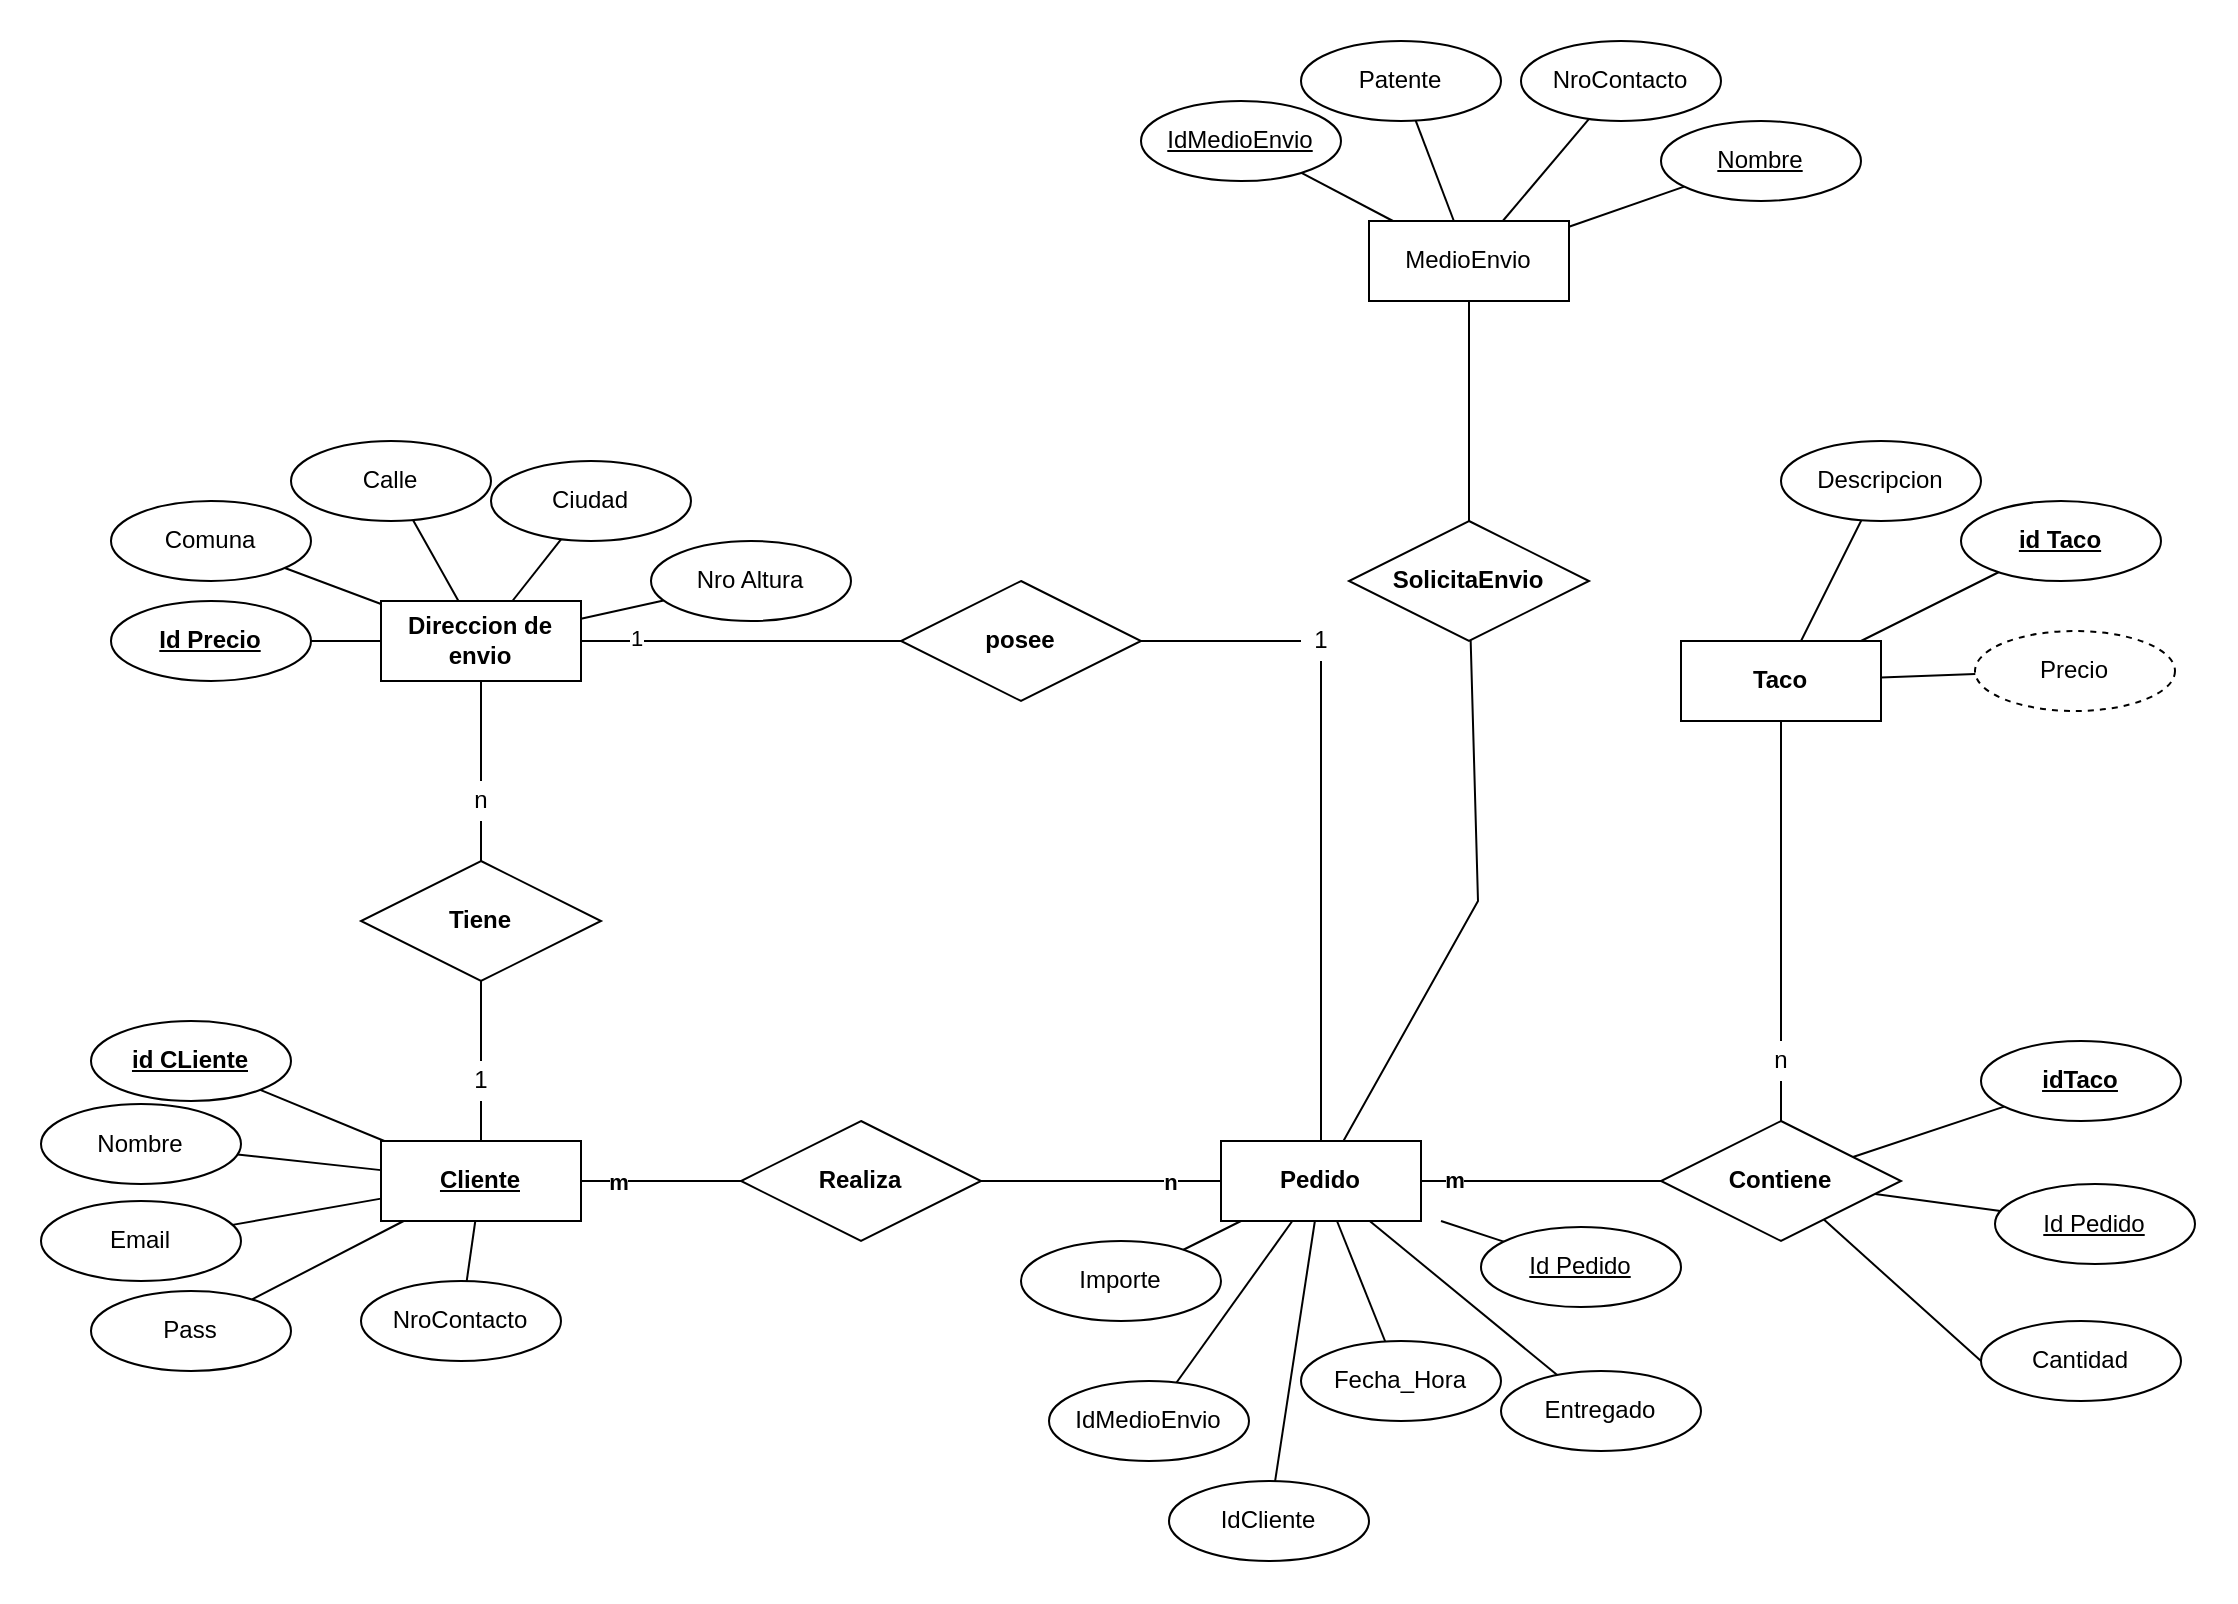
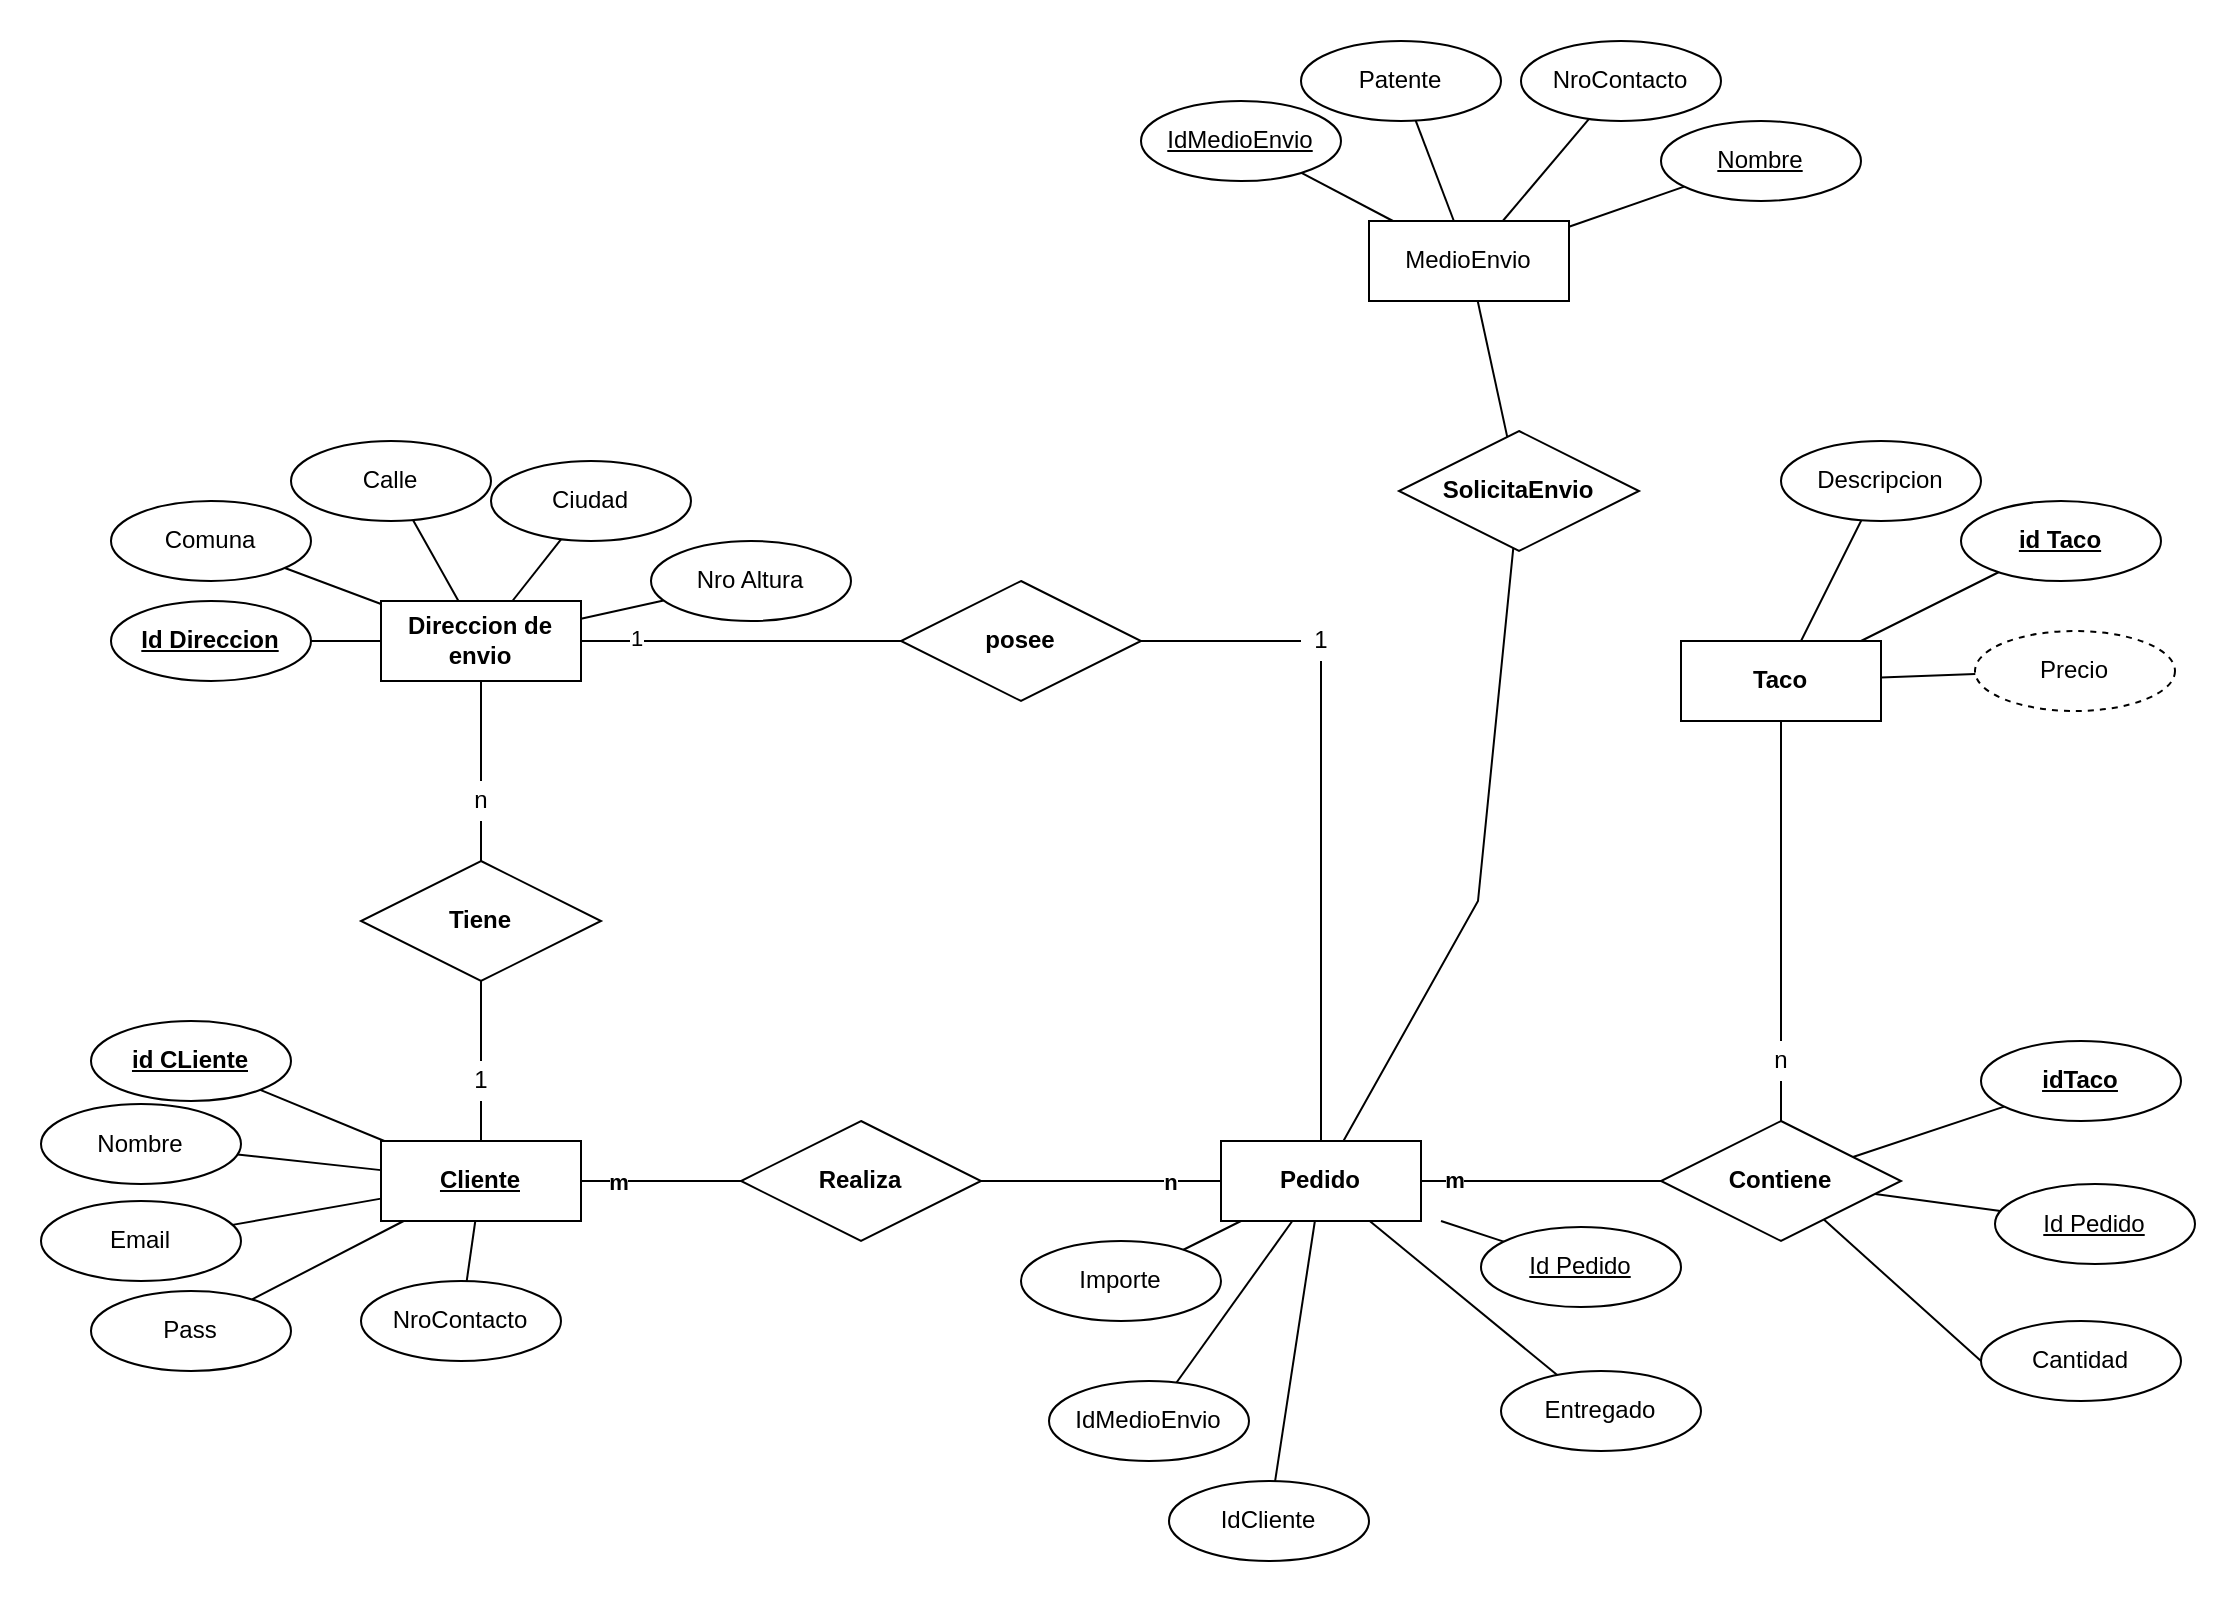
node "SolicitaEnvio": moved (1469, 581) -> (1519, 491)
node "Id Precio": label "Id Precio" -> "Id Direccion"
edge "Pedido" -- "Fecha_Hora": removed
node "Fecha_Hora": removed
